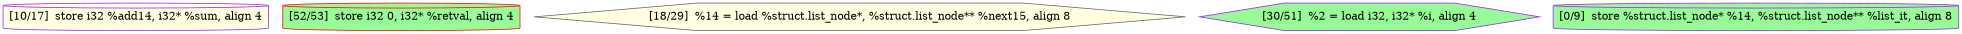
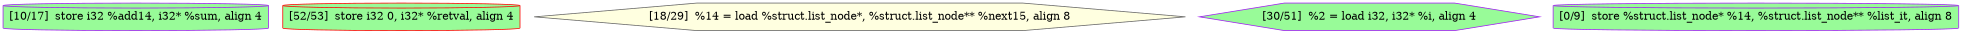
node "[10/17]  store i32 %add14, i32* %sum, align 4": fillcolor lightyellow -> palegreen
